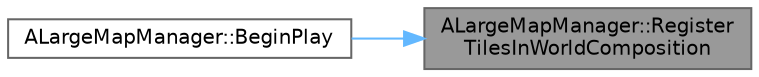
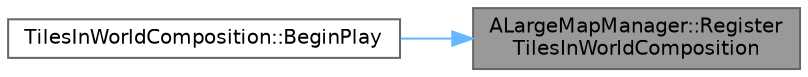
node "ALargeMapManager::BeginPlay": label "ALargeMapManager::BeginPlay" -> "TilesInWorldComposition::BeginPlay"
